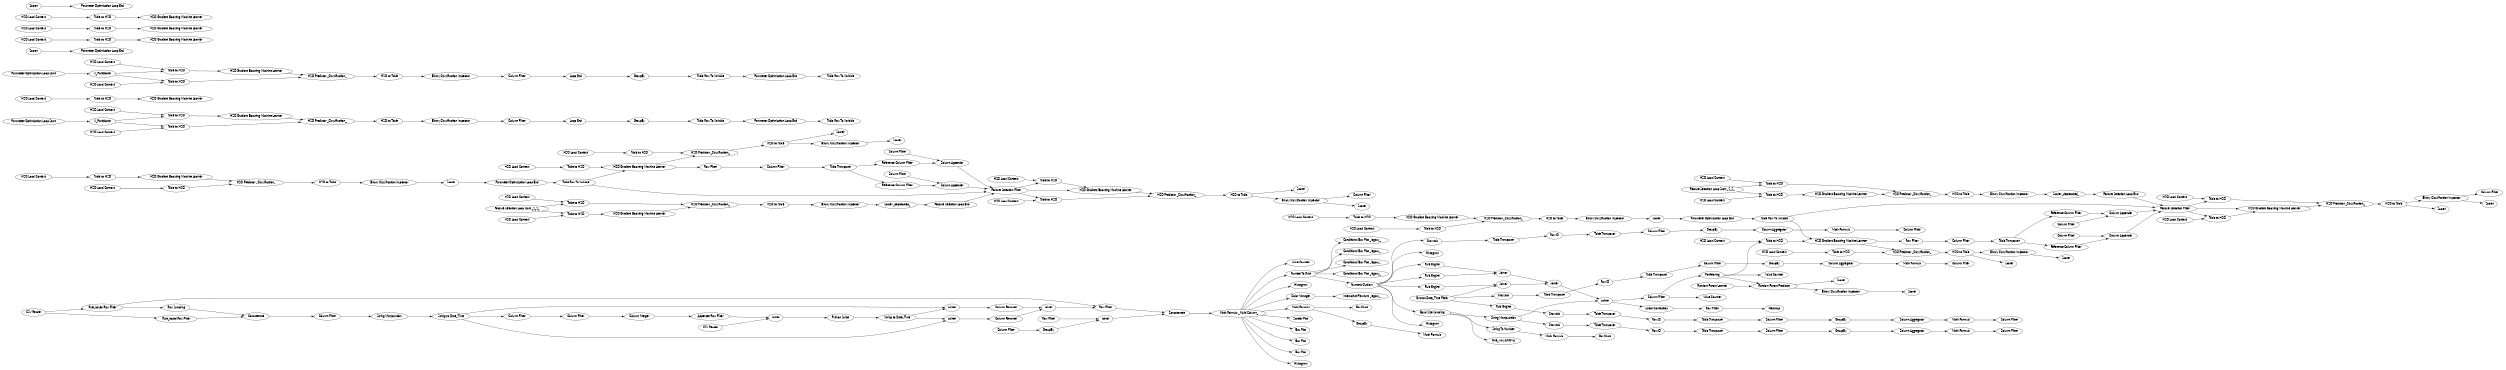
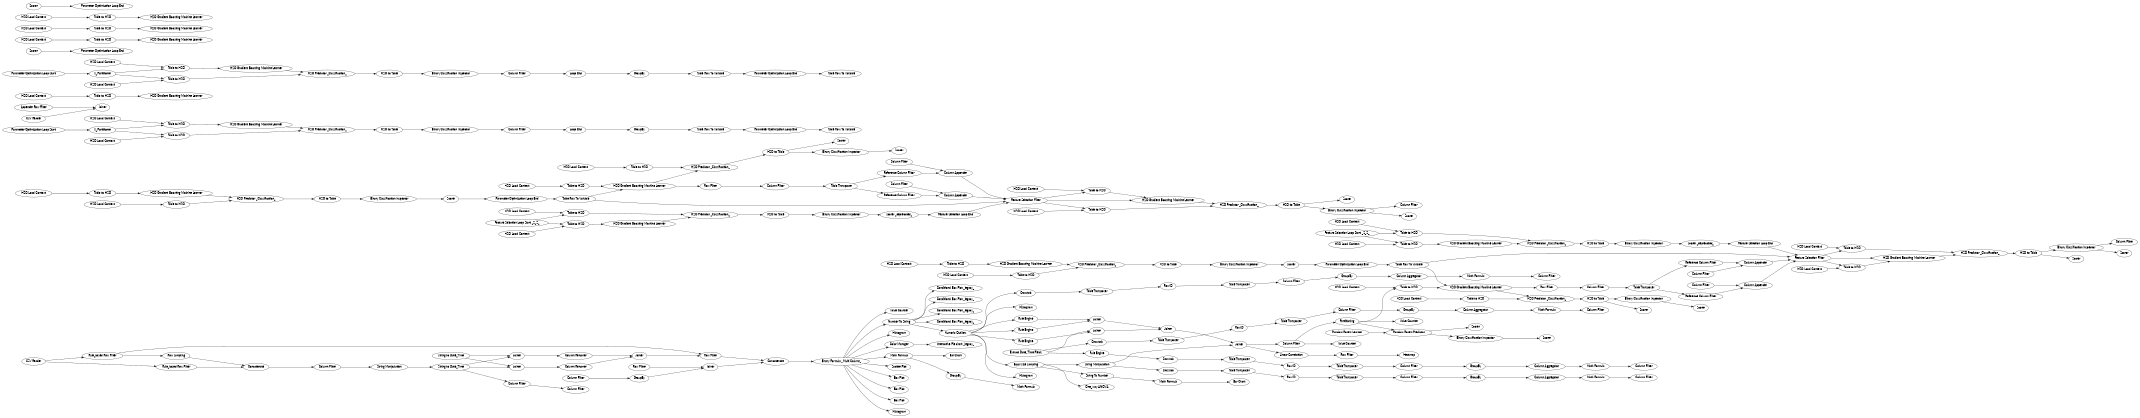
node "Number To Rule": label "Number To Rule" -> "Number To String"
node "Math Formula _Multi Column_": label "Math Formula _Multi Column_" -> "Binary Formula _Multi Column_"
node "Column Merger": removed
node "Python Script": removed
